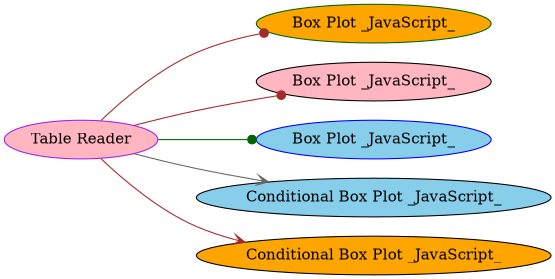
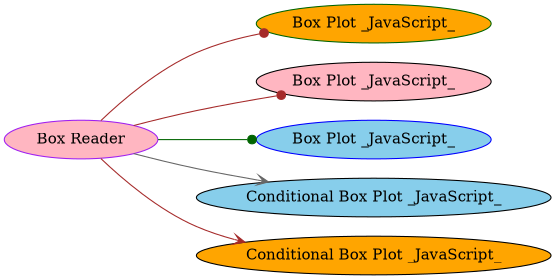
node "Table Reader": label "Table Reader" -> "Box Reader"
